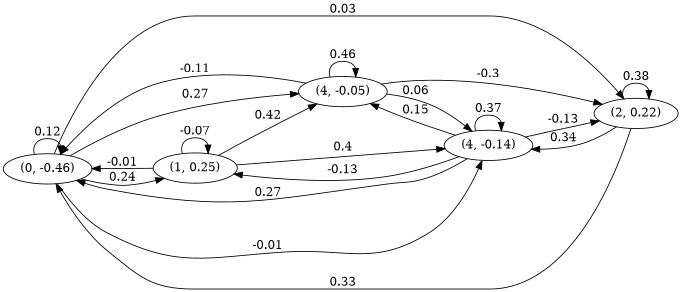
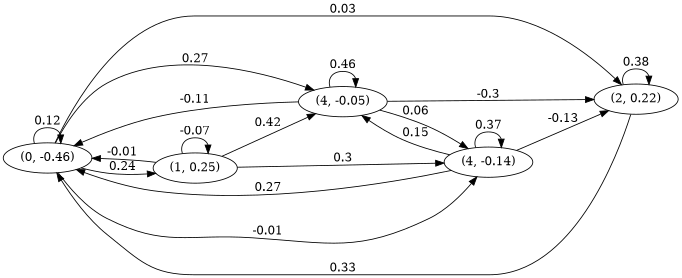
edge "(2, 0.22)" -> "(4, -0.14)": removed, label "0.34"
edge "(1, 0.25)" -> "(4, -0.14)": label "0.4" -> "0.3"
edge "(4, -0.14)" -> "(1, 0.25)": removed, label "-0.13"
